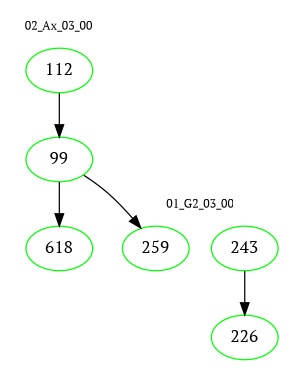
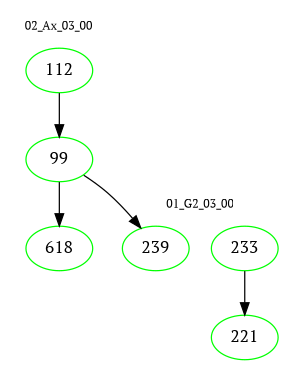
node "259": label "259" -> "239"
node "243": label "243" -> "233"
node "226": label "226" -> "221"
